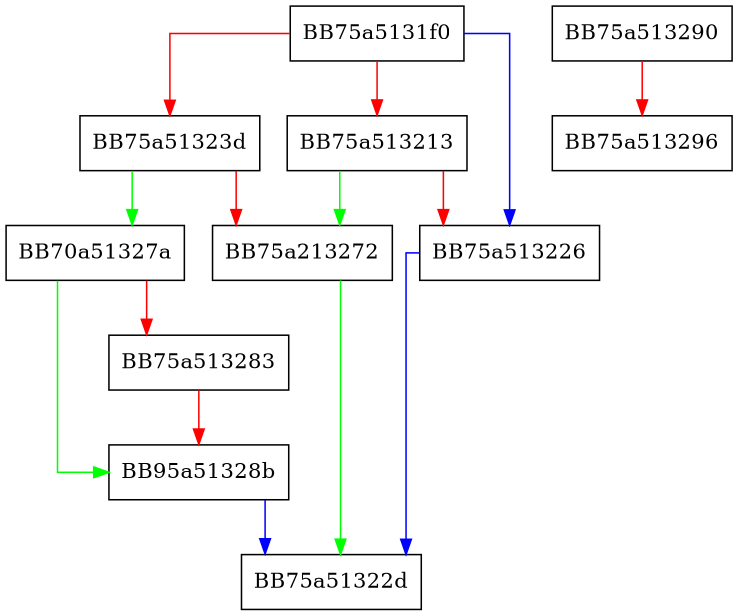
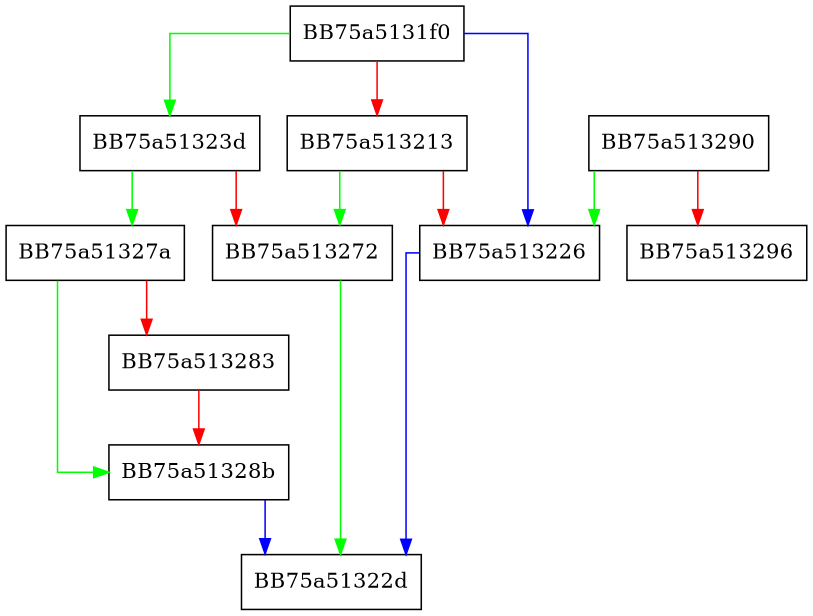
edge "BB75a5131f0" -> "BB75a51323d": color red -> green
edge "BB75a513290" -> "BB75a513226": added
node "BB70a51327a": label "BB70a51327a" -> "BB75a51327a"
node "BB75a213272": label "BB75a213272" -> "BB75a513272"
node "BB95a51328b": label "BB95a51328b" -> "BB75a51328b"
